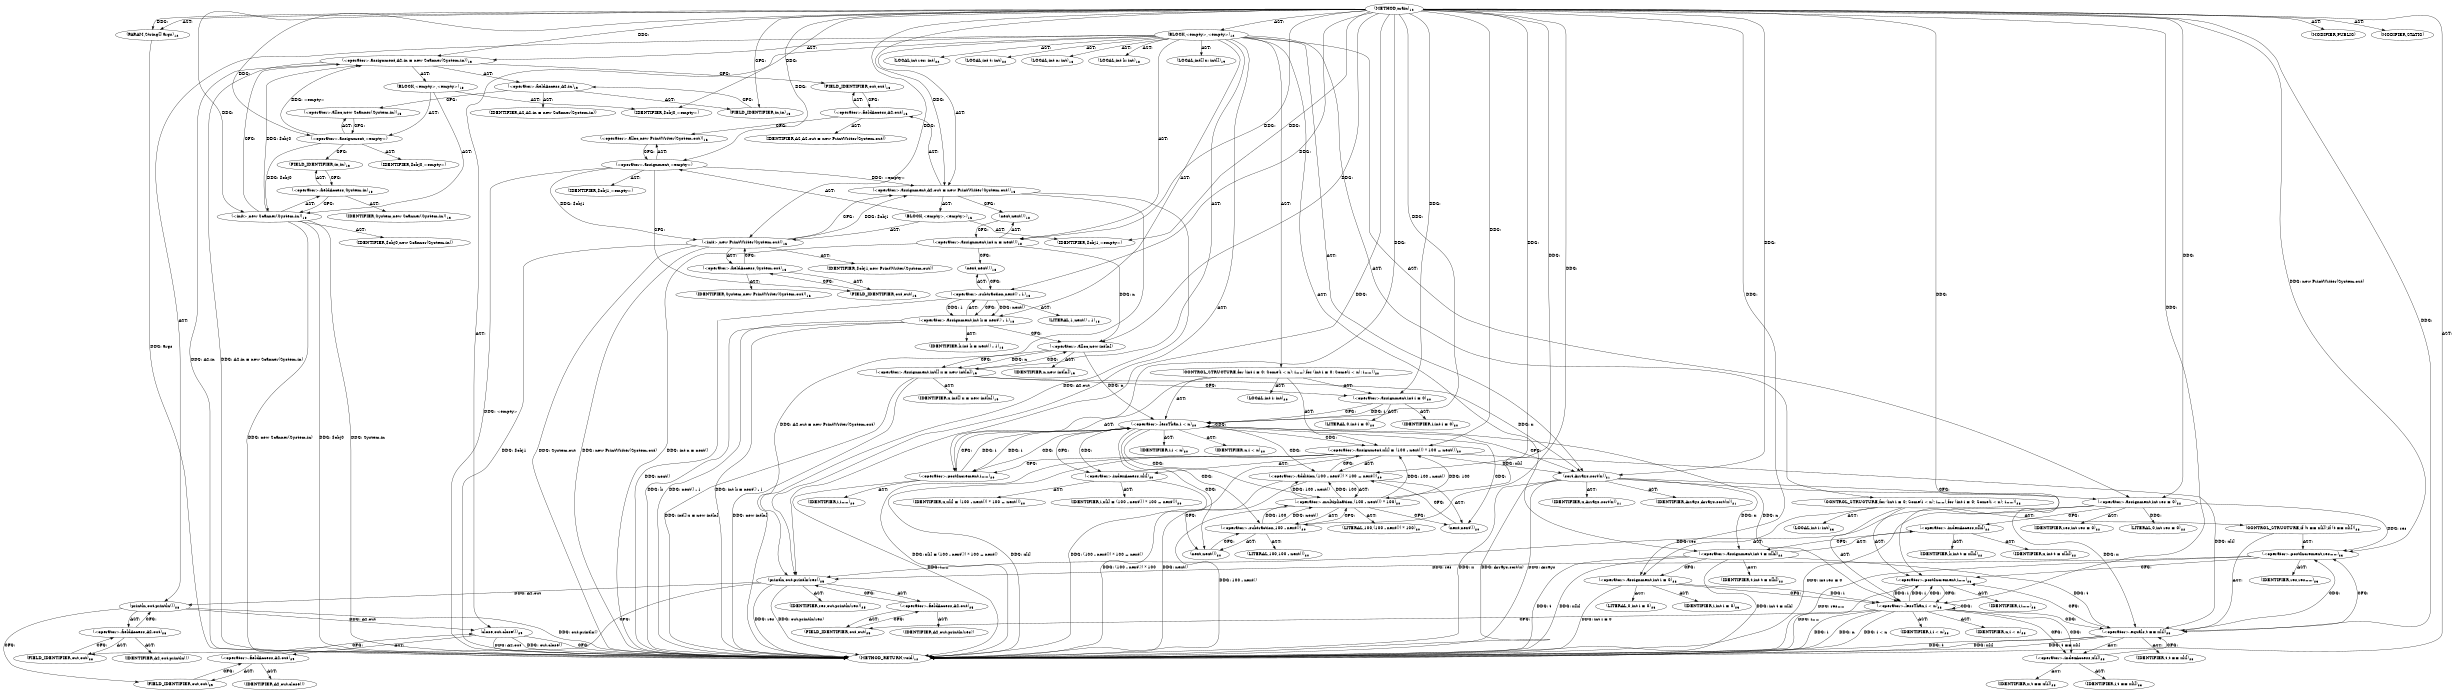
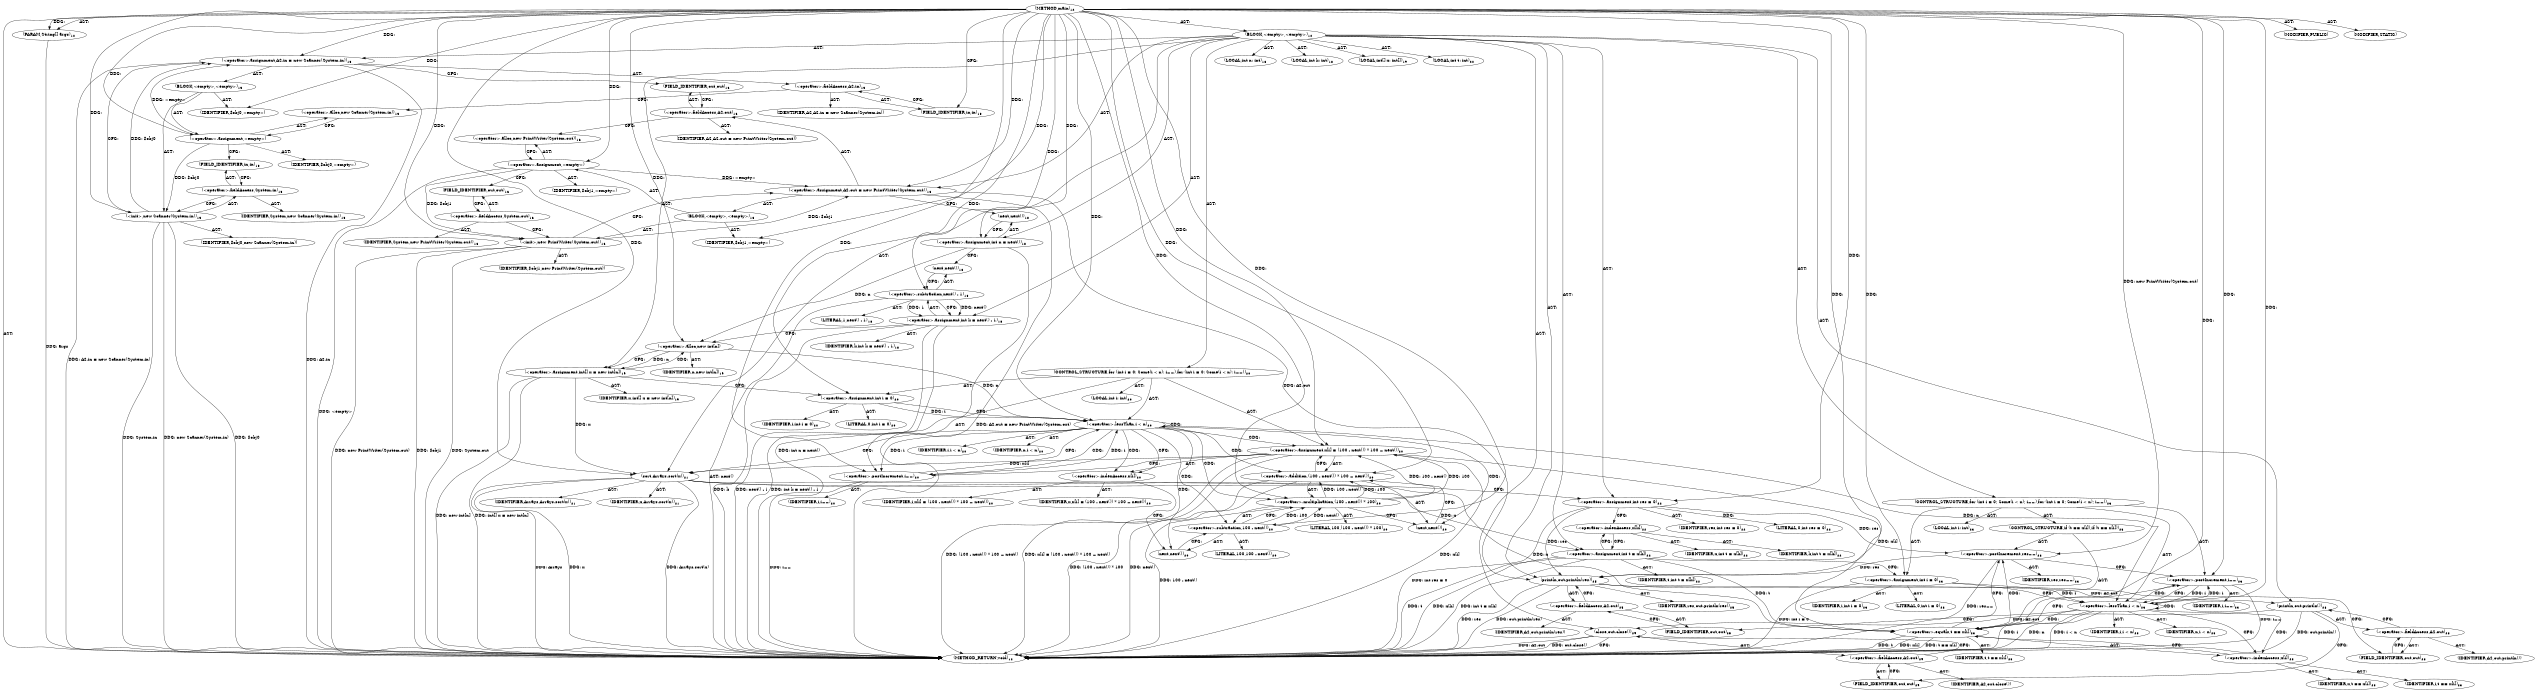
node "(LOCAL,int res: int)": removed
edge "(<init>,new PrintWriter(System.out))" -> "(<operator>.fieldAccess,System.out)": removed, label "AST:"
edge "(<operator>.subtraction,next() - 1)" -> "(METHOD_RETURN,void)": label "DDG: next()" -> "AST: next()"
edge "(<operator>.assignment,int t = x[k])" -> "(<operator>.indexAccess,x[k])": label "AST: " -> "CFG: "
